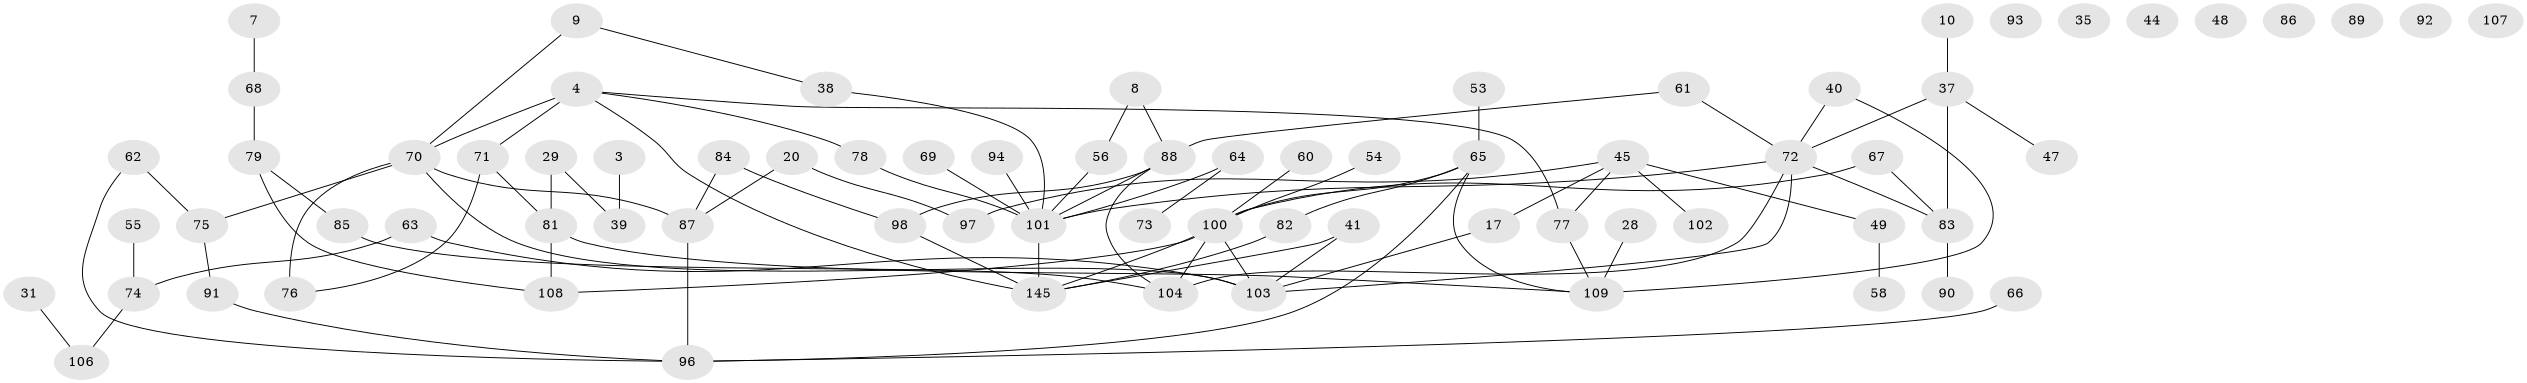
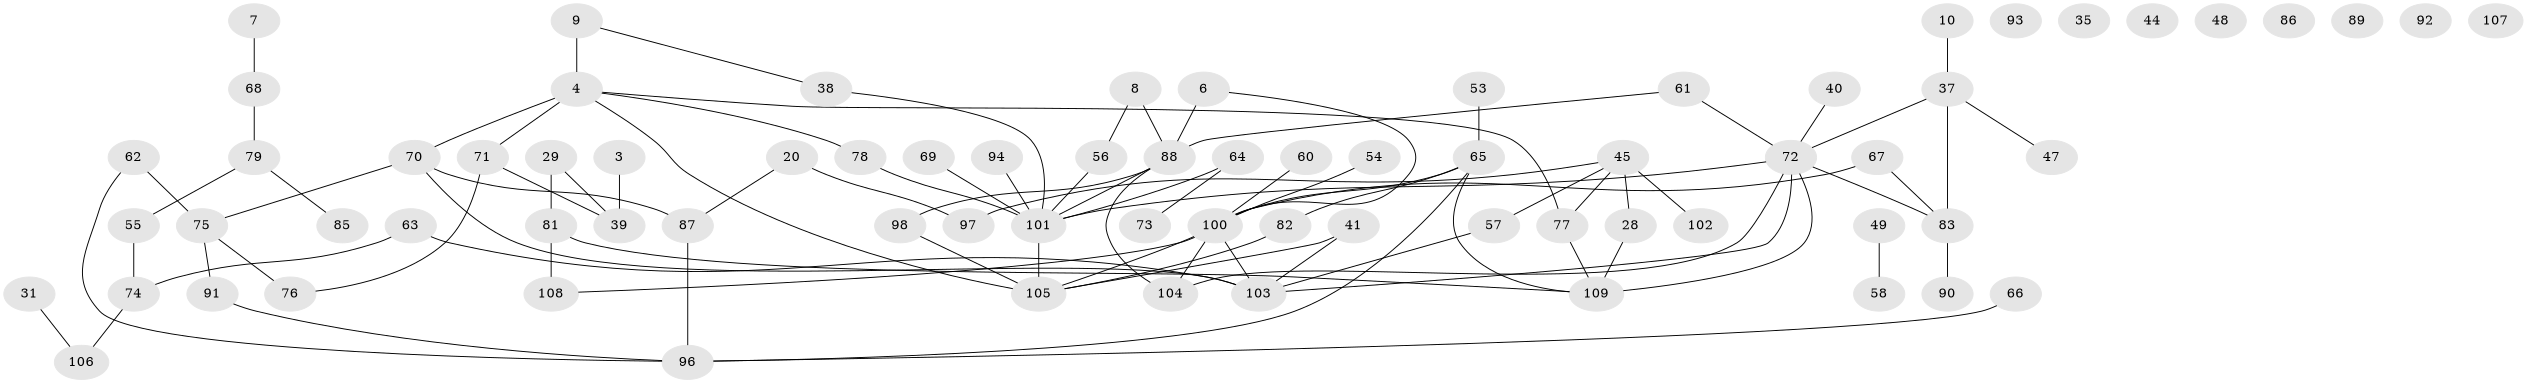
edge "9" -- "70": now "9" -- "4"
node "6": added
node "84": removed
edge "45" -- "49": now "45" -- "28"
edge "71" -- "81": now "71" -- "39"
edge "70" -- "76": now "75" -- "76"
node "17": label "17" -> "57"
edge "40" -- "109": now "72" -- "109"
edge "79" -- "108": now "79" -- "55"
edge "85" -- "104": removed
node "145": label "145" -> "105"
